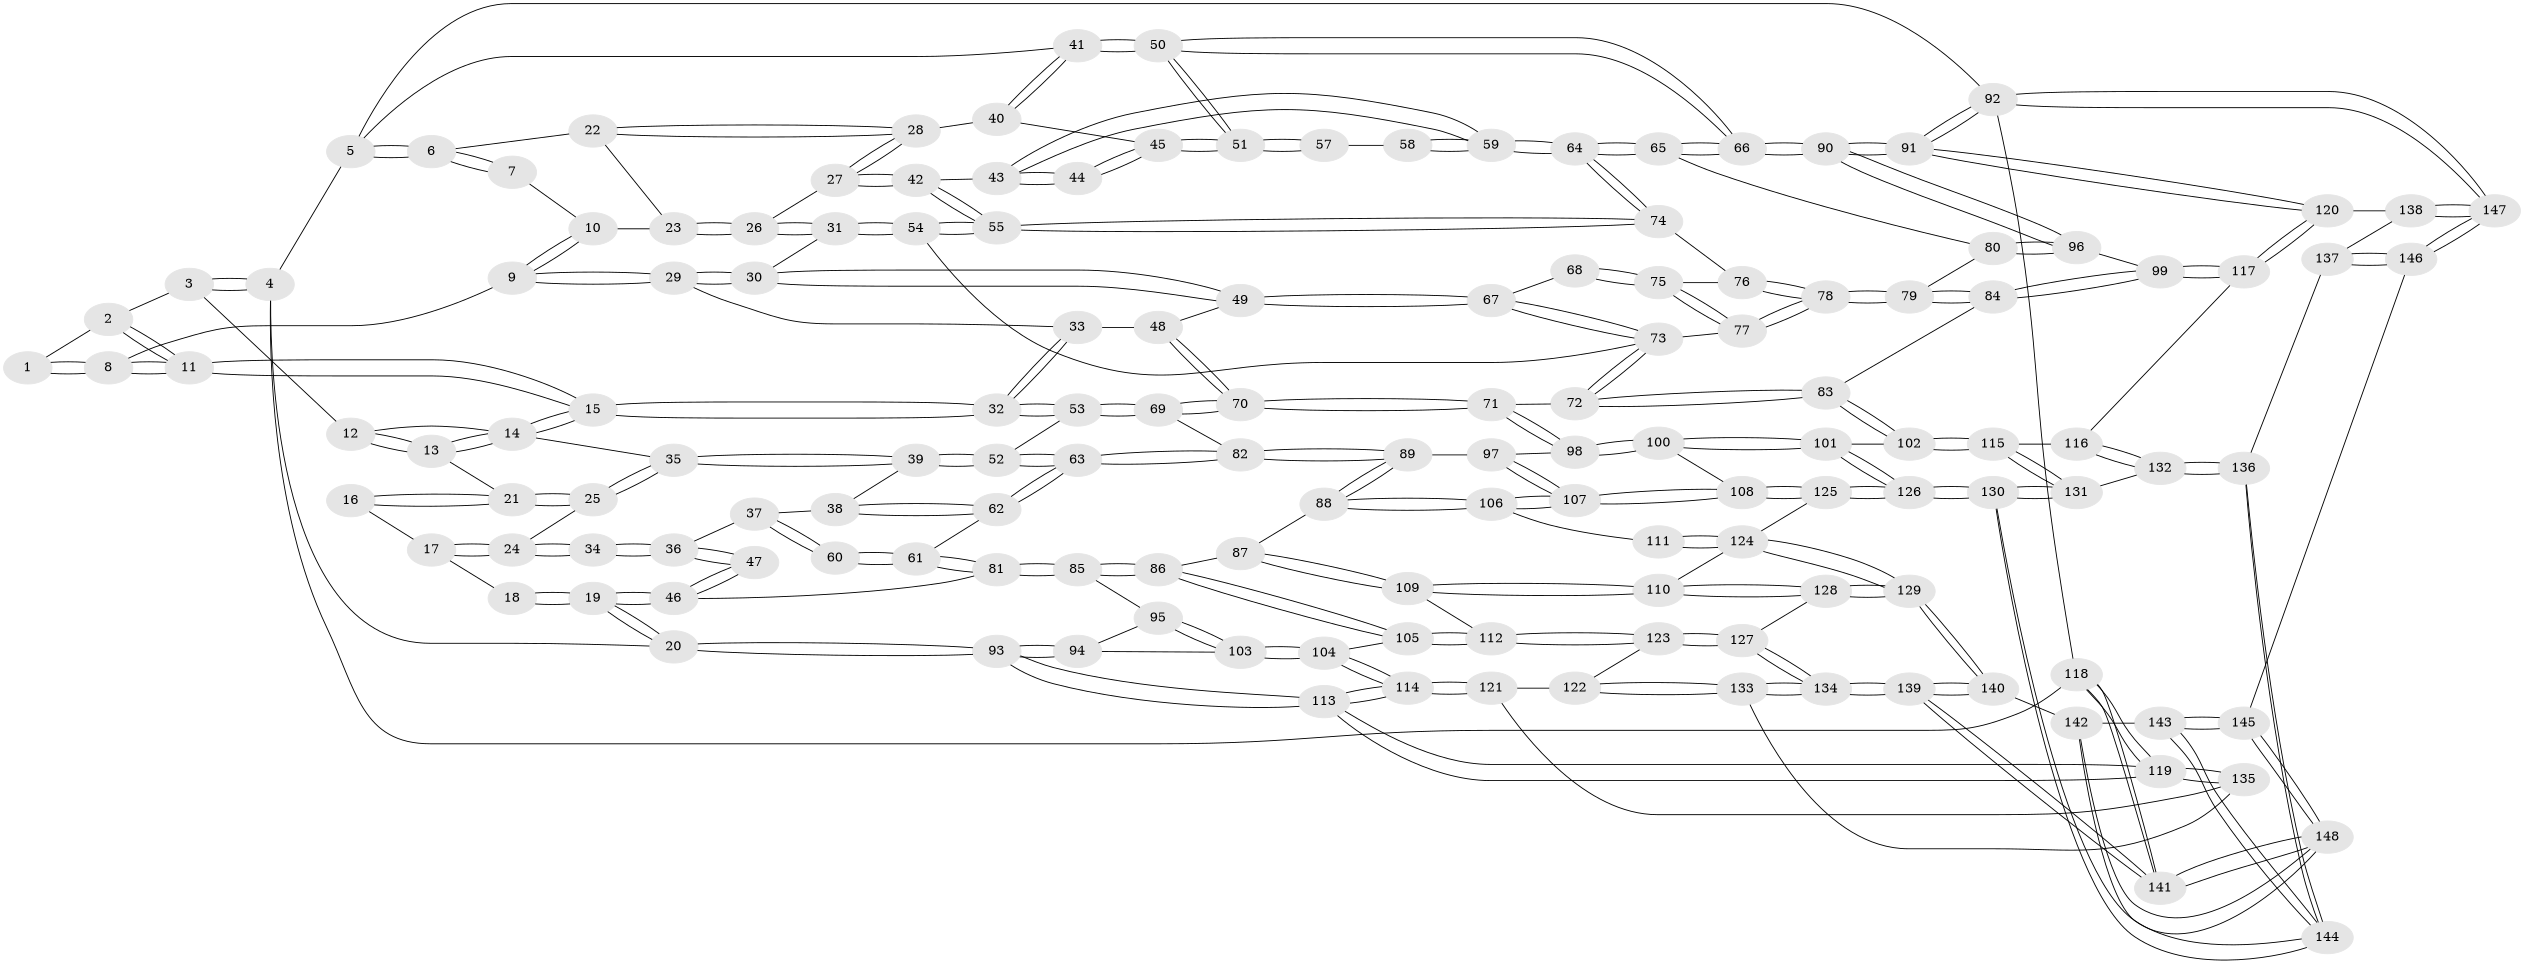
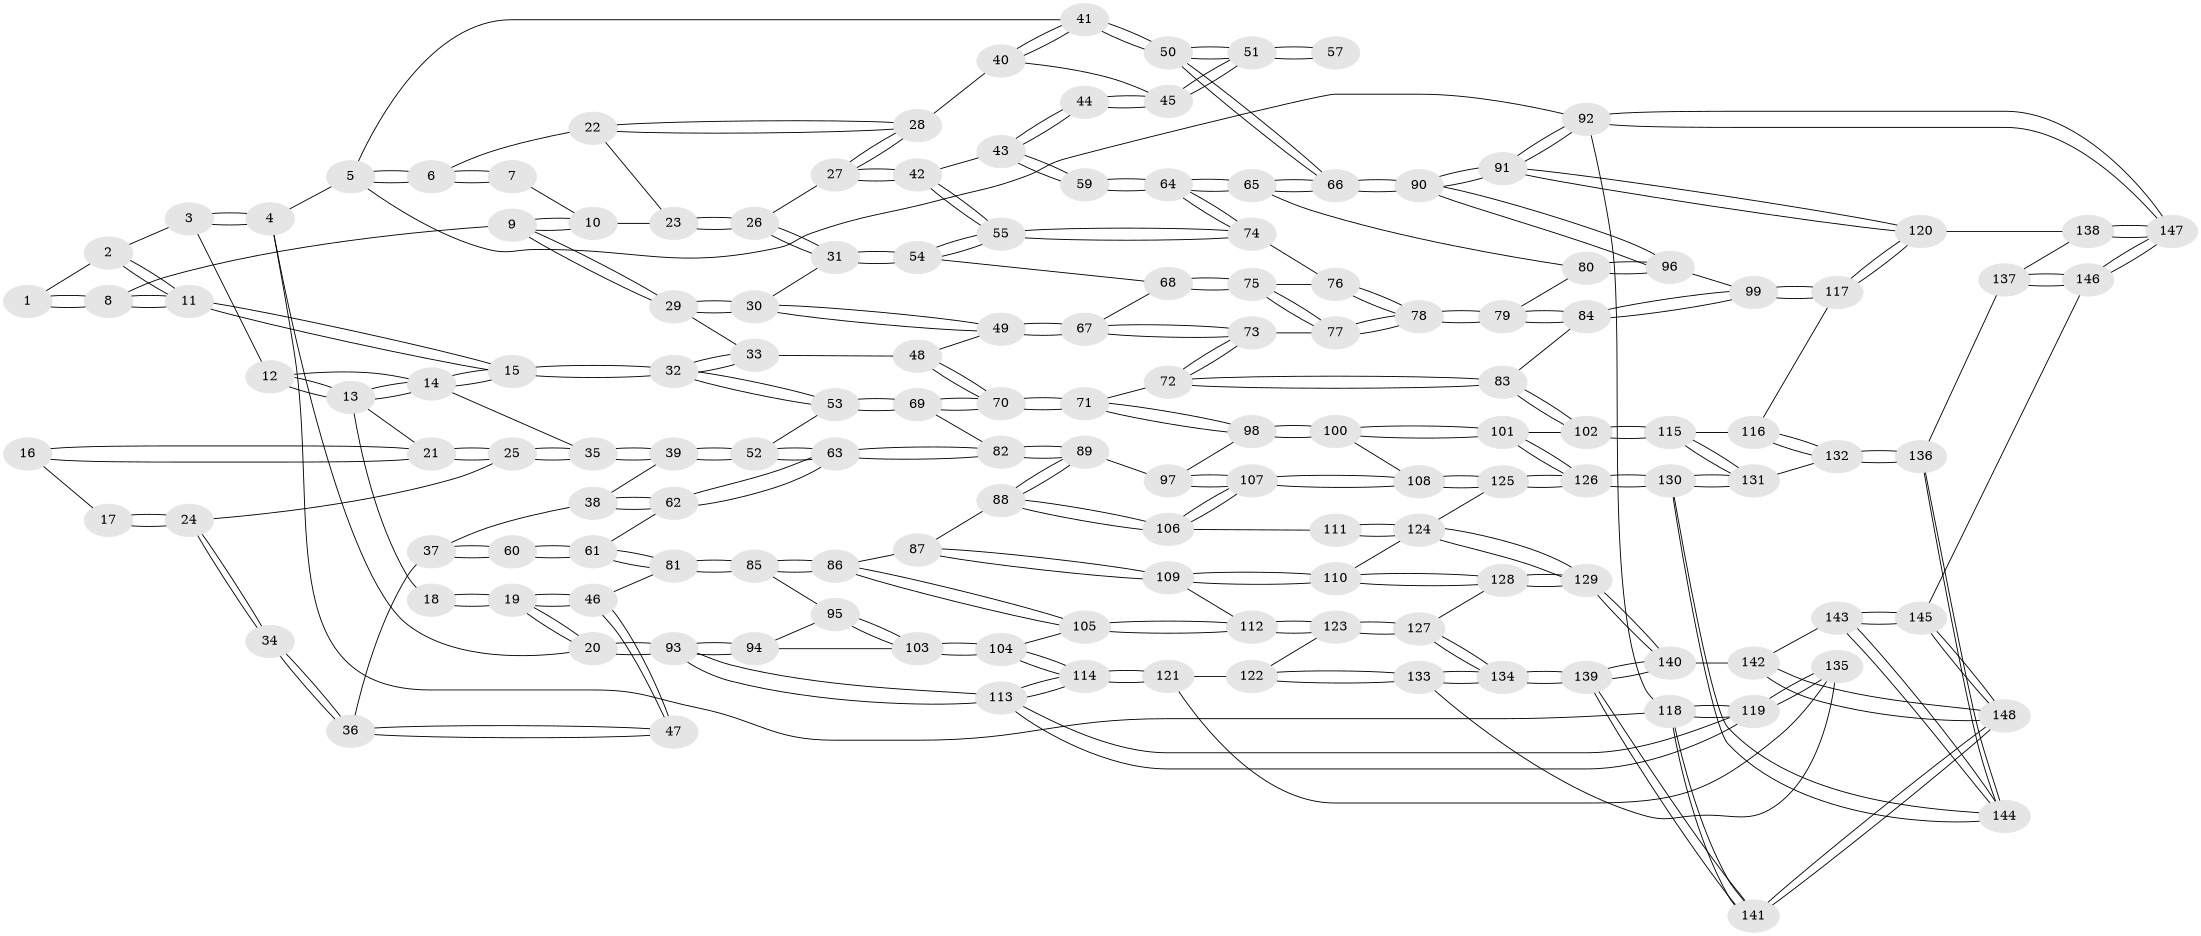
node "58": removed
edge "54" -- "73": now "54" -- "68"
edge "17" -- "18": now "13" -- "18"
